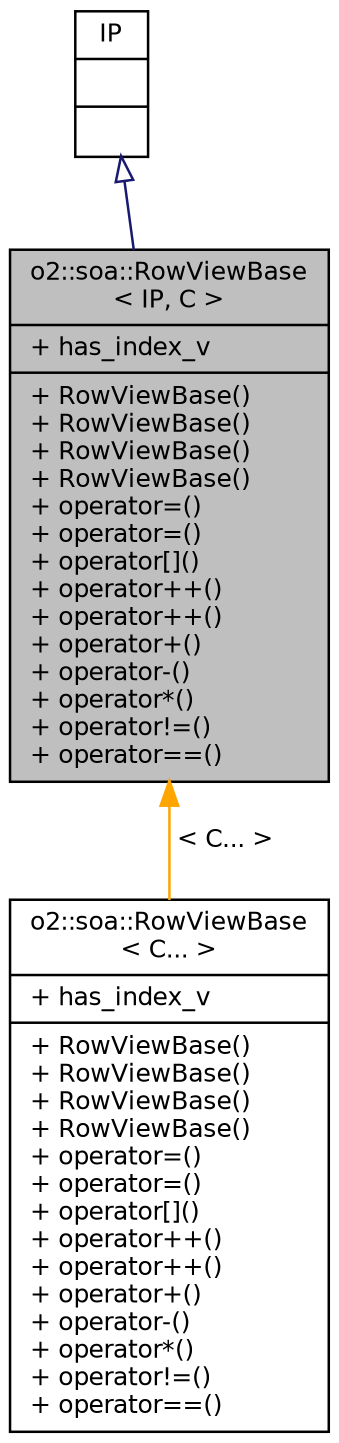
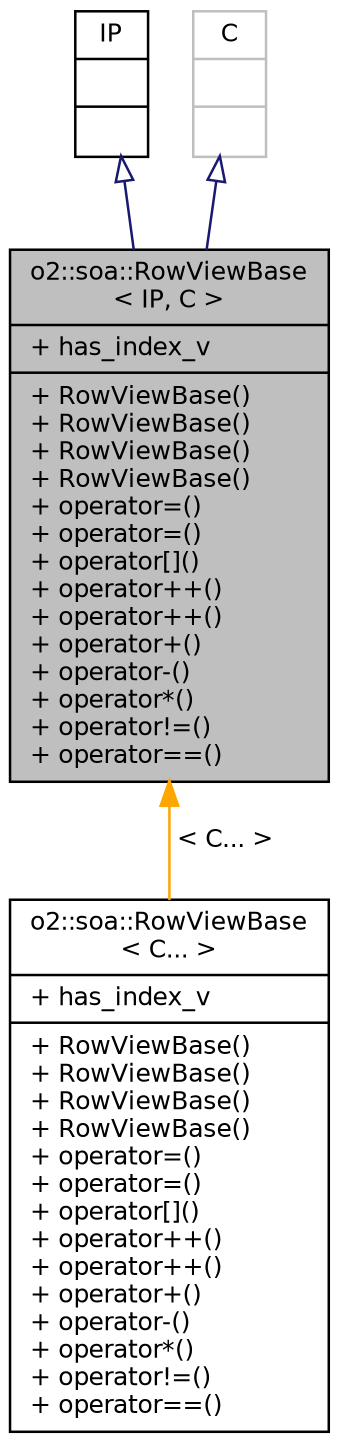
node "C": added
